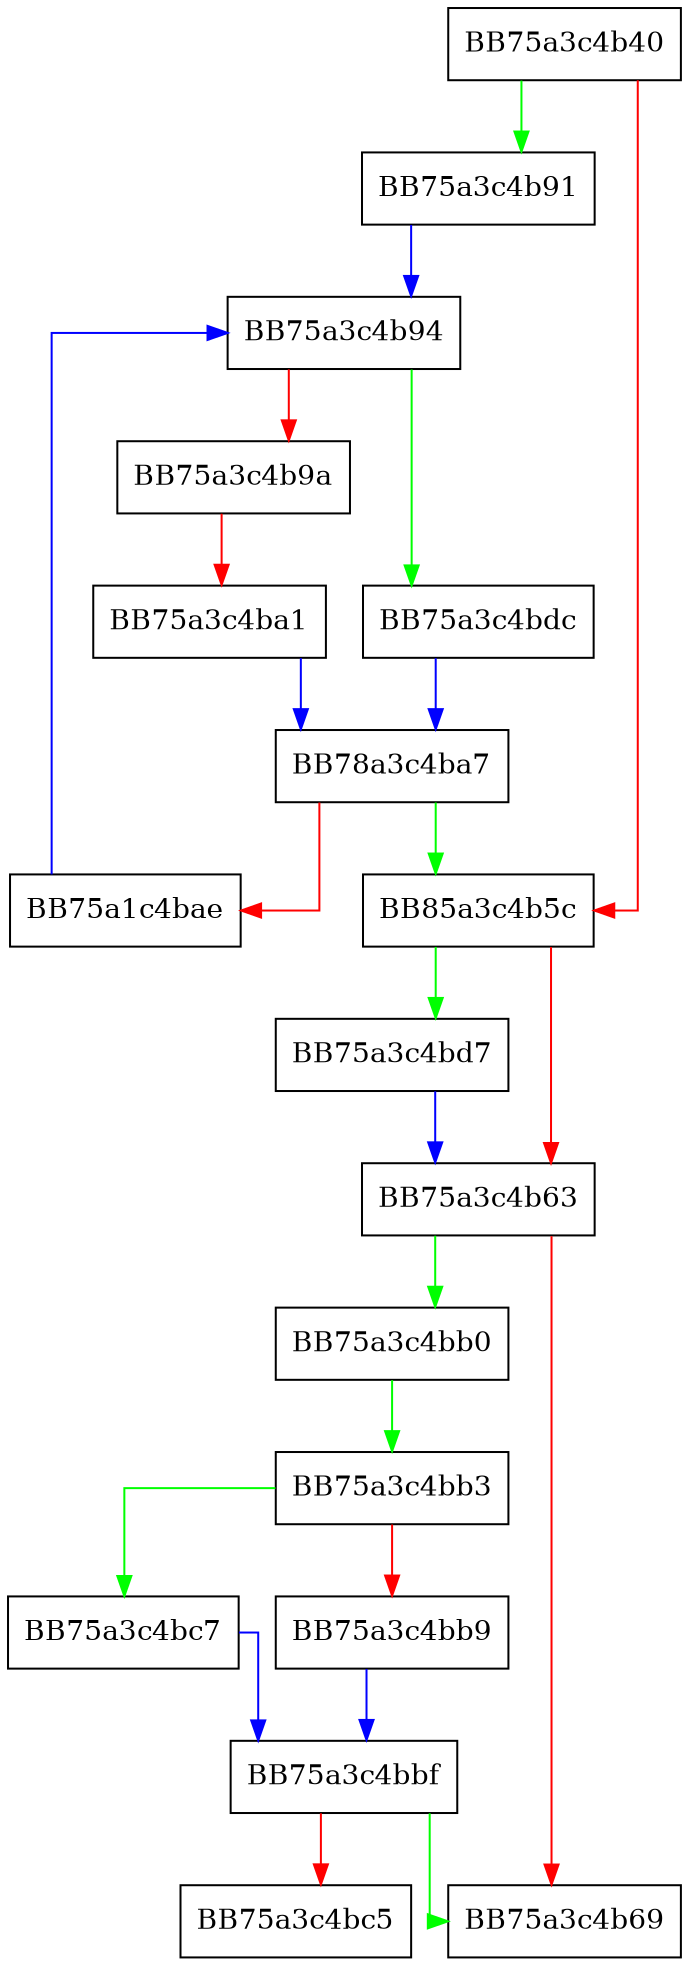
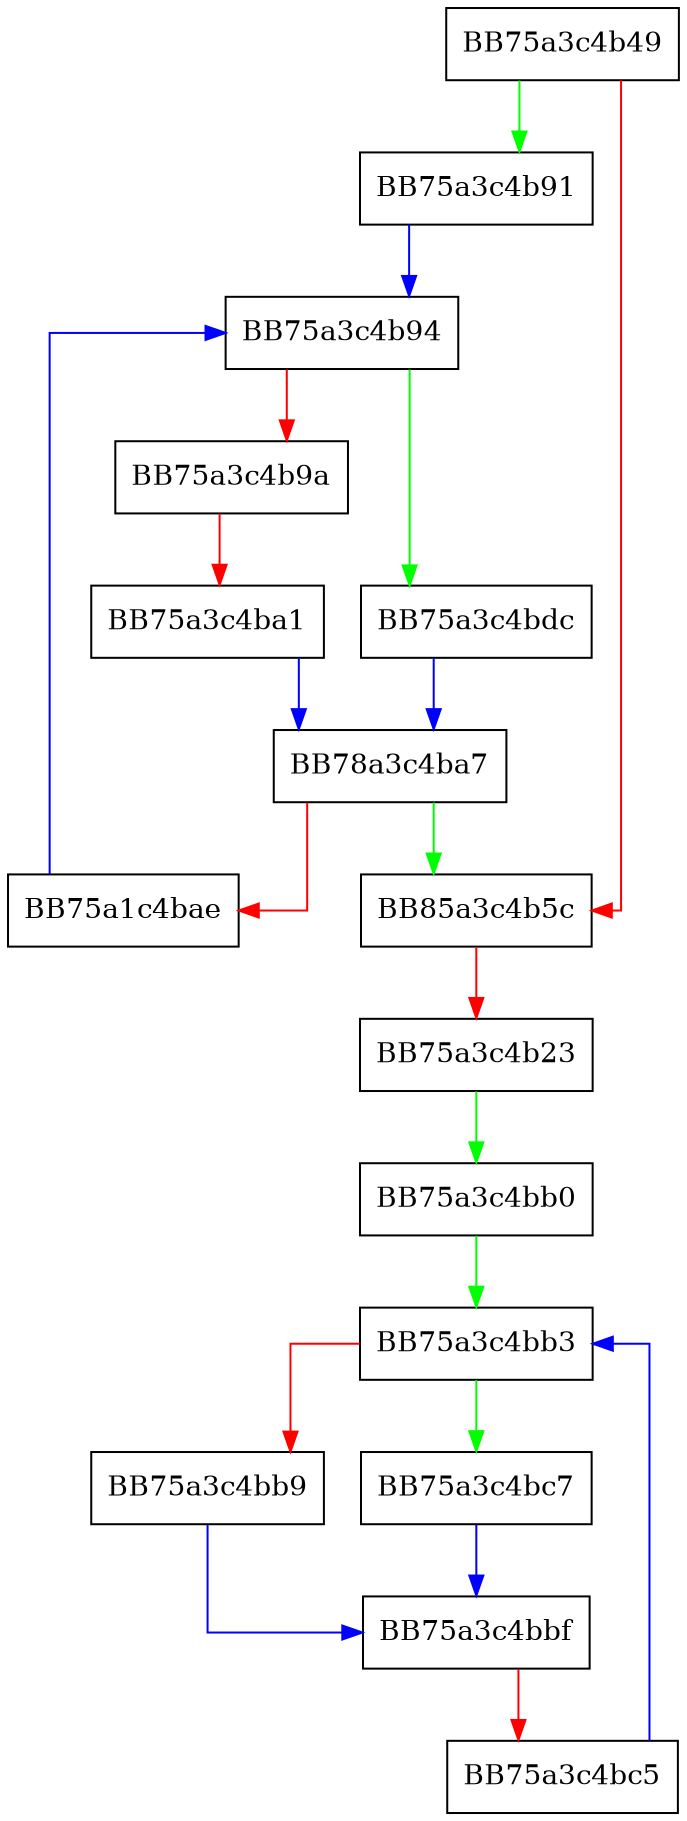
node "BB75a3c4b40": label "BB75a3c4b40" -> "BB75a3c4b49"
node "BB75a3c4bd7": removed
node "BB75a3c4b63": label "BB75a3c4b63" -> "BB75a3c4b23"
edge "BB75a3c4bc5" -> "BB75a3c4bb3": added
node "BB75a3c4b69": removed
